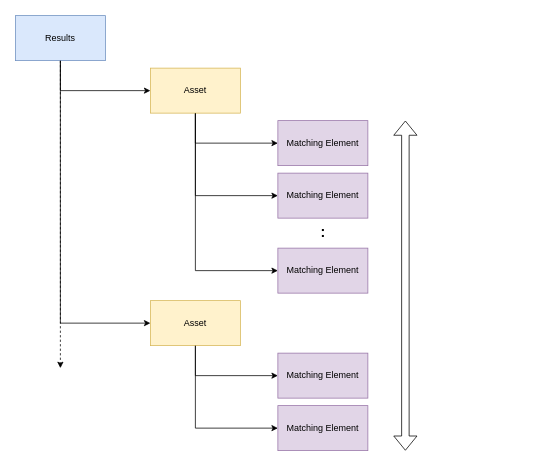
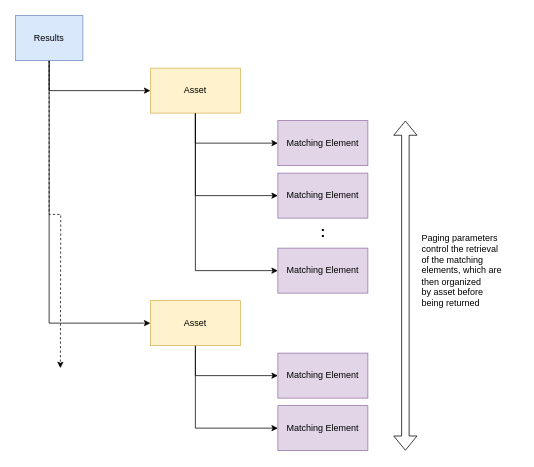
node "Results": size 90x45 -> 68x45
node "Paging parameters control the retrieval of the matching elements, which are then organized by asset before being returned": added
